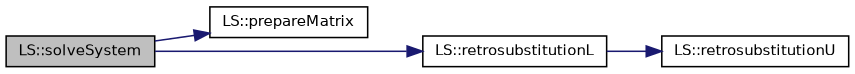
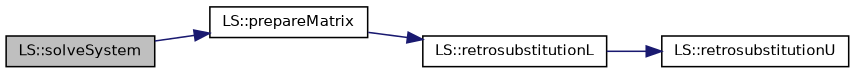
edge "LS::solveSystem" -> "LS::retrosubstitutionL": now "LS::prepareMatrix" -> "LS::retrosubstitutionL"
